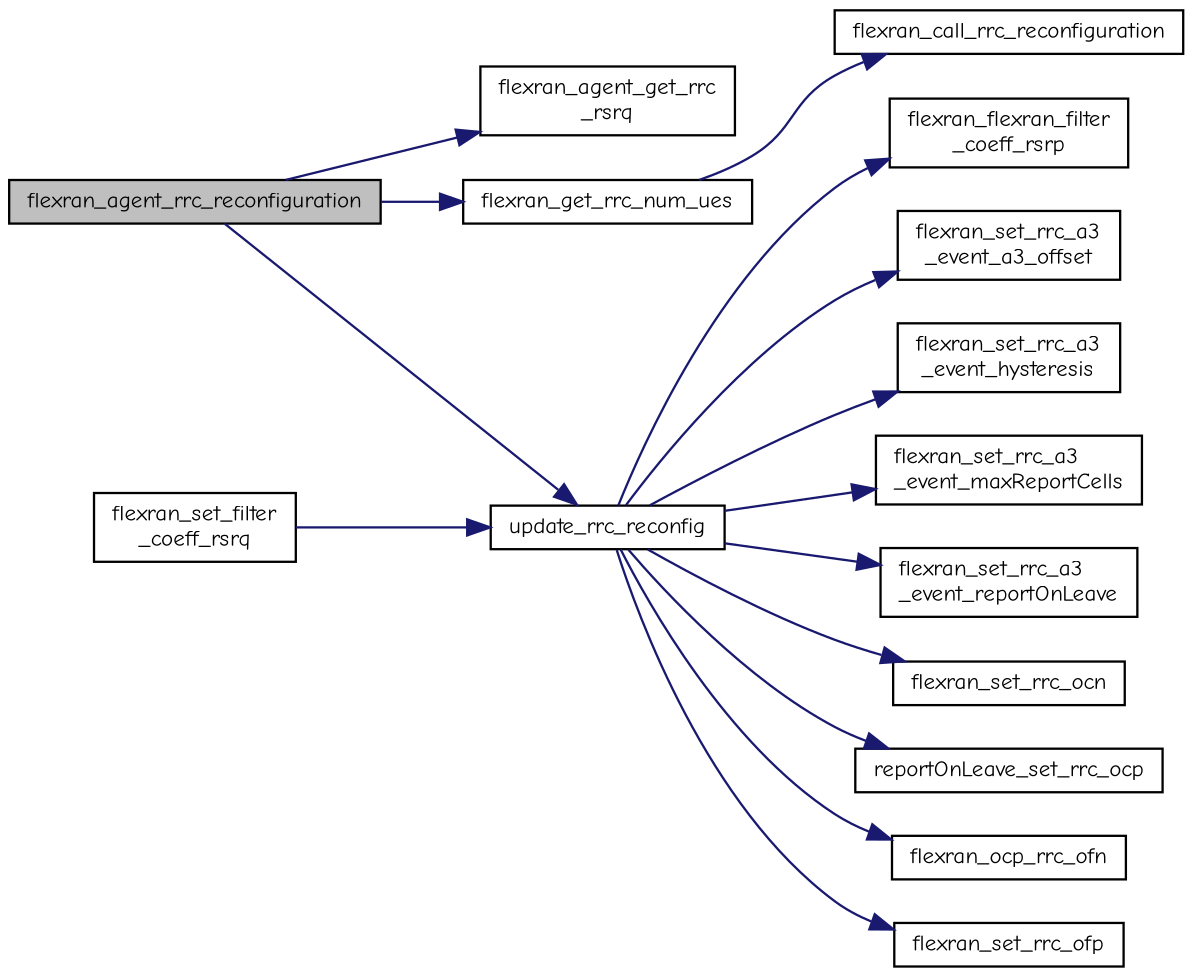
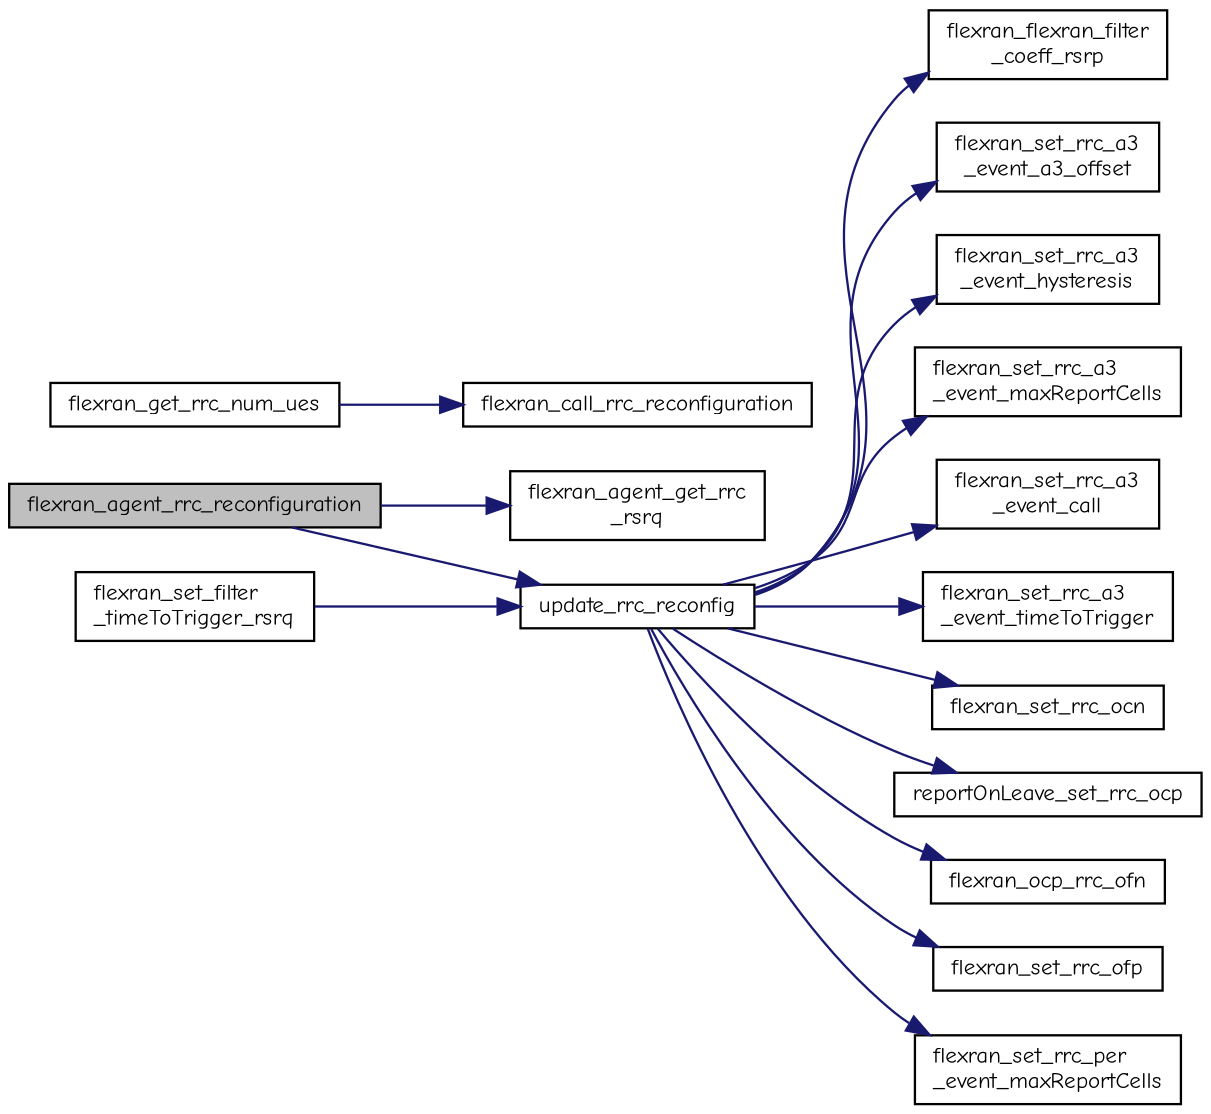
edge "flexran_agent_rrc_reconfiguration" -> "flexran_get_rrc_num_ues": removed
node "flexran_set_filter _coeff_rsrq": label "flexran_set_filter _coeff_rsrq" -> "flexran_set_filter _timeToTrigger_rsrq"
node "flexran_set_rrc_a3 _event_reportOnLeave": label "flexran_set_rrc_a3 _event_reportOnLeave" -> "flexran_set_rrc_a3 _event_call"
node "flexran_set_rrc_a3 _event_timeToTrigger": added
node "flexran_set_rrc_per _event_maxReportCells": added
